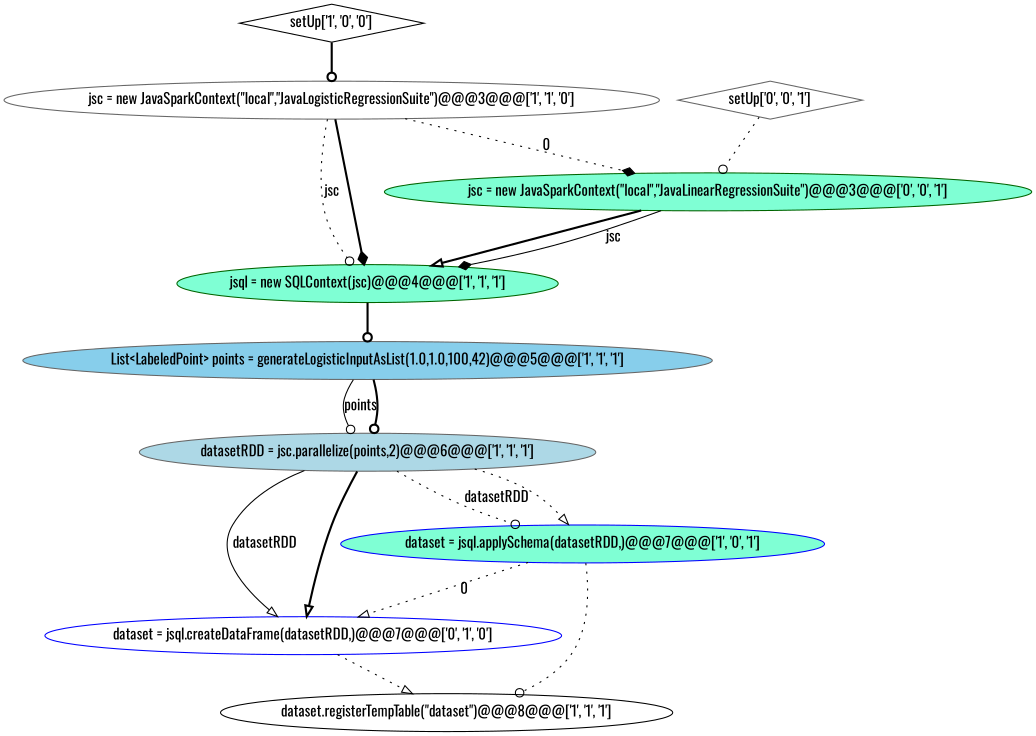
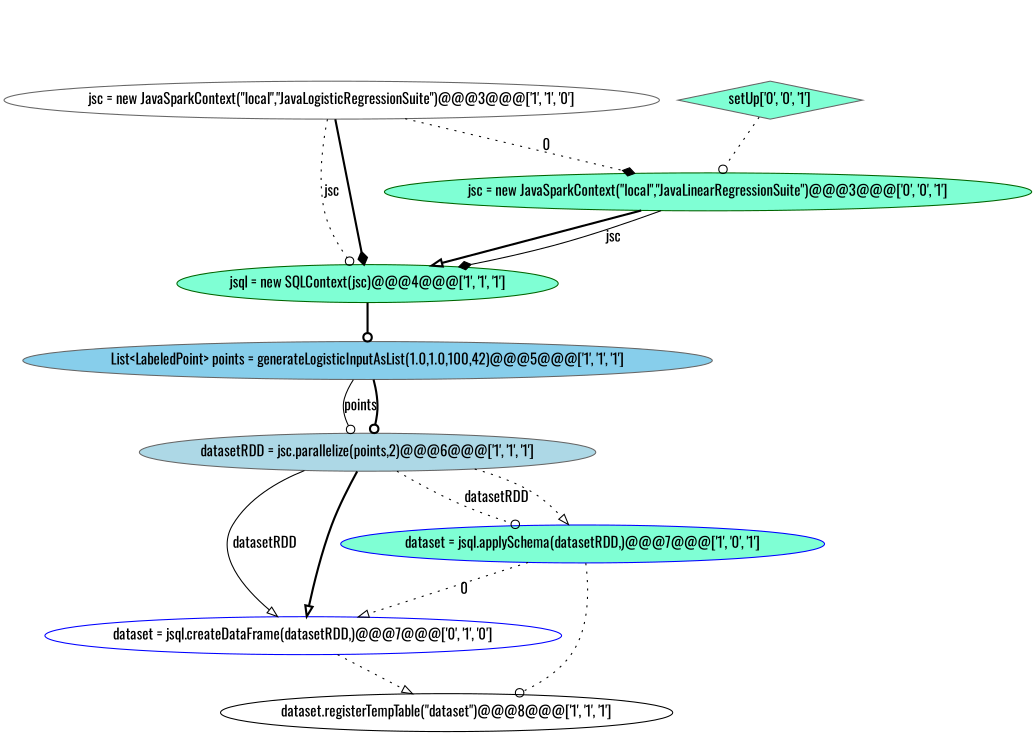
node "setUp['1', '0', '0']": removed
node "setUp['0', '0', '1']": fillcolor white -> aquamarine
